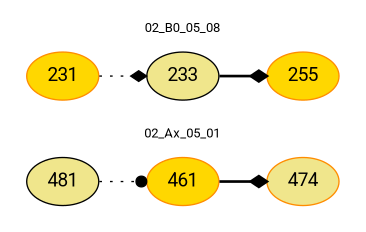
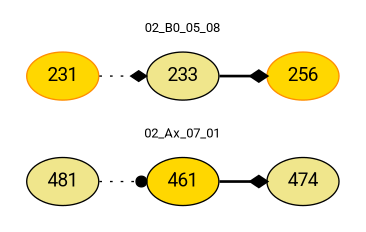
node "255": label "255" -> "256"
cluster "02_Ax_05_01": label "02_Ax_05_01" -> "02_Ax_07_01"
node "461": color darkorange -> black
node "474": color darkorange -> black
